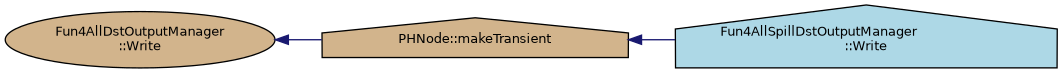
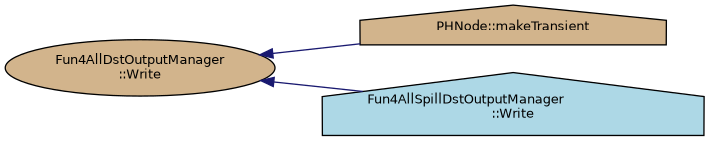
edge "Fun4AllSpillDstOutputManager ::Write" -> "PHNode::makeTransient": now "Fun4AllSpillDstOutputManager ::Write" -> "Fun4AllDstOutputManager ::Write"
